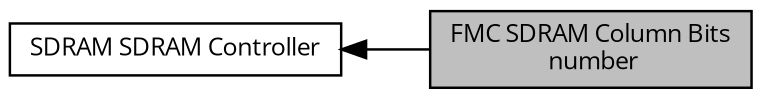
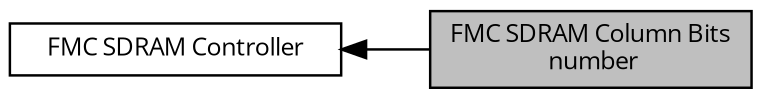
node "SDRAM SDRAM Controller": label "SDRAM SDRAM Controller" -> "FMC SDRAM Controller"
